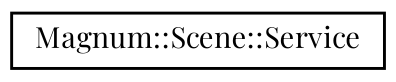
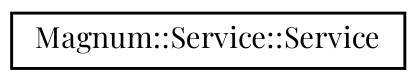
node "Magnum::Scene::Service": label "Magnum::Scene::Service" -> "Magnum::Service::Service"
